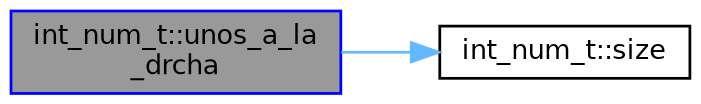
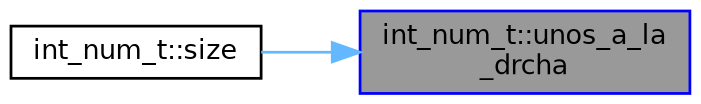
edge "int_num_t::unos_a_la _drcha" -> "int_num_t::size": reversed
